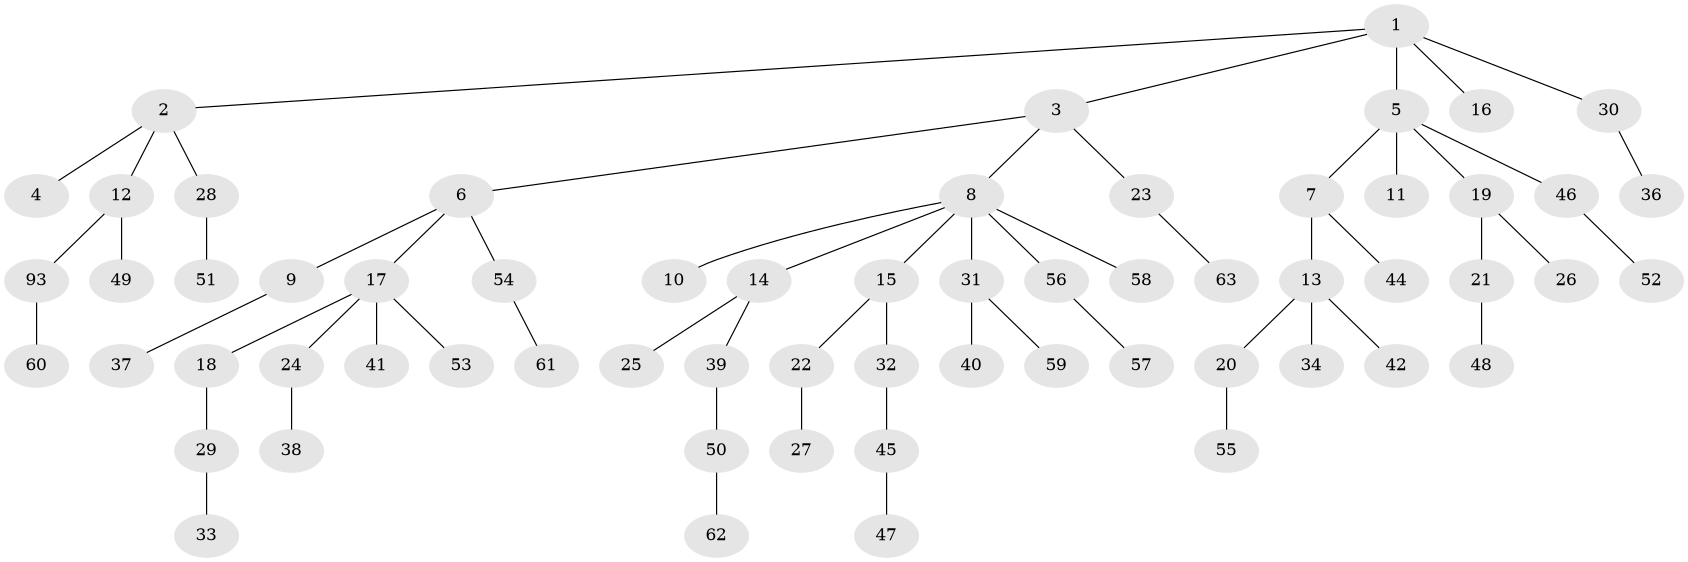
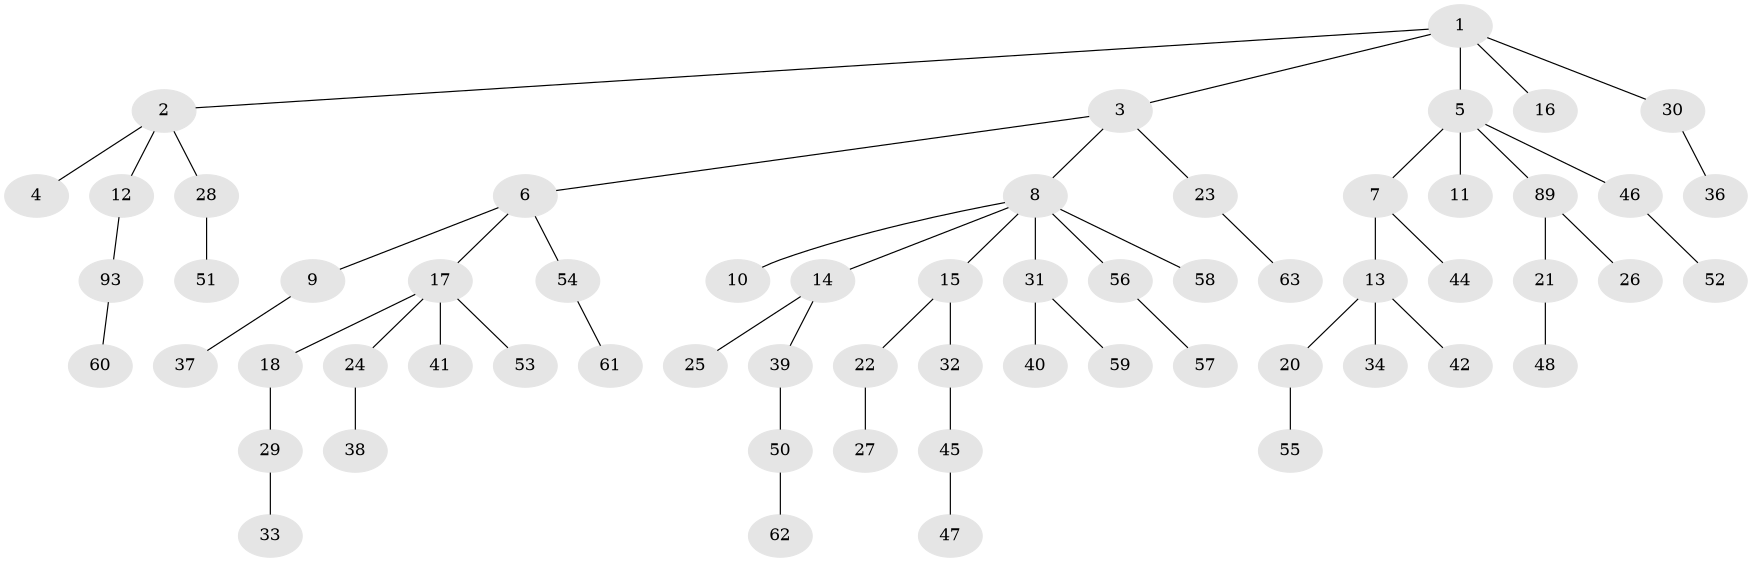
node "19": label "19" -> "89"
node "49": removed
